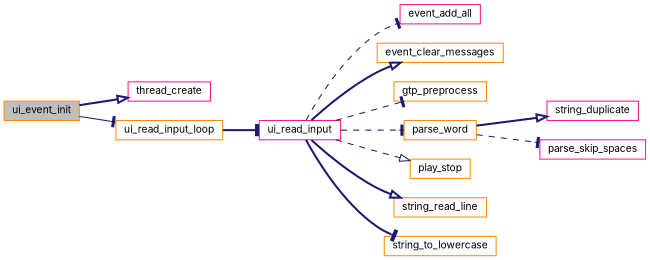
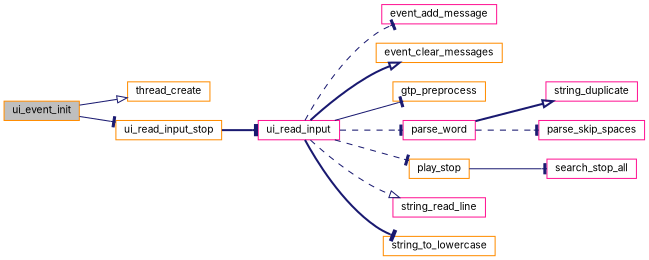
node "event_add_all": label "event_add_all" -> "event_add_message"
node "thread_create": color deeppink -> darkorange
edge "ui_event_init" -> "thread_create": style bold -> solid
edge "ui_read_input" -> "gtp_preprocess": style dashed -> solid
node "ui_read_input_loop": label "ui_read_input_loop" -> "ui_read_input_stop"
node "parse_word": color darkorange -> deeppink
edge "ui_read_input" -> "play_stop": arrowhead onormal -> tee
node "search_stop_all": added
edge "ui_read_input" -> "string_read_line": style bold -> dashed
node "string_read_line": color darkorange -> deeppink
